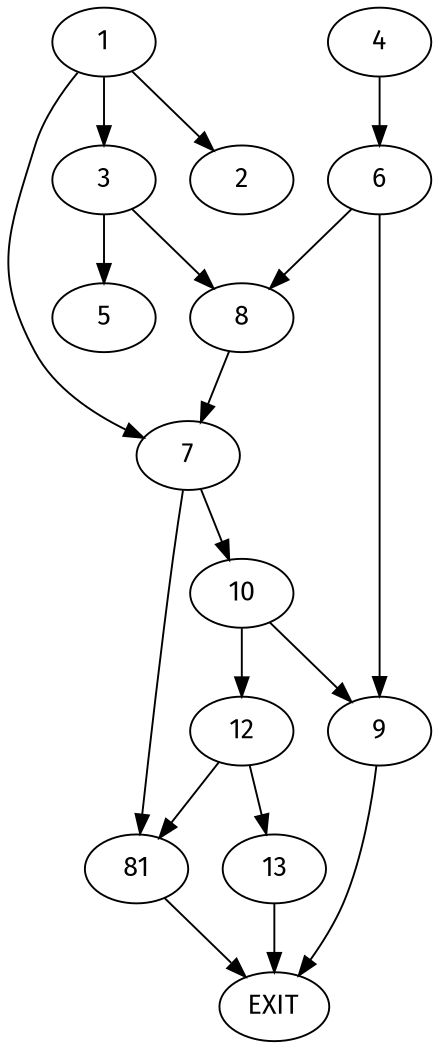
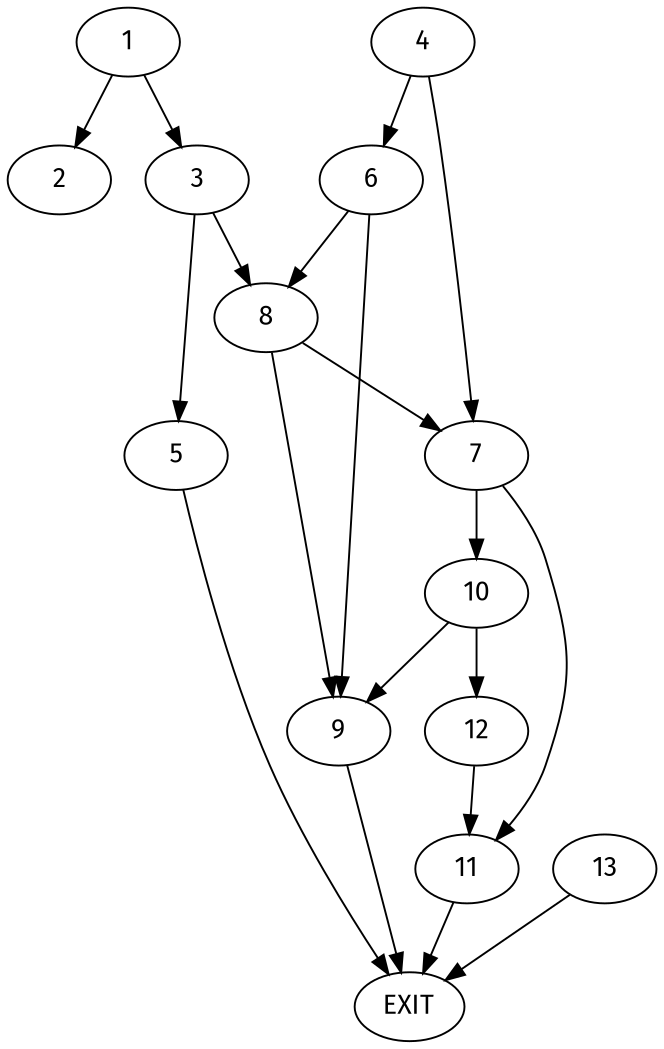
edge "1" -> "7": now "4" -> "7"
edge "8" -> "9": added
edge "5" -> "EXIT": added
edge "12" -> "13": removed
node "81": label "81" -> "11"
